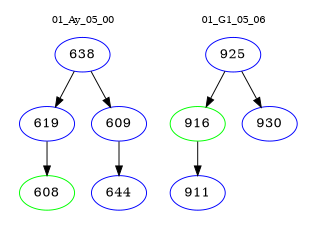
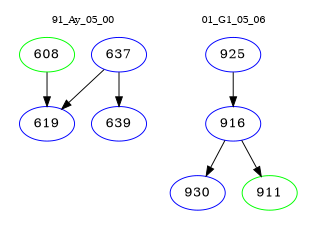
cluster "01_Ay_05_00": label "01_Ay_05_00" -> "91_Ay_05_00"
node "638": label "638" -> "637"
edge "925" -> "930": now "916" -> "930"
node "609": label "609" -> "639"
node "916": color green -> blue
edge "619" -> "608": reversed
node "644": removed
node "911": color blue -> green
